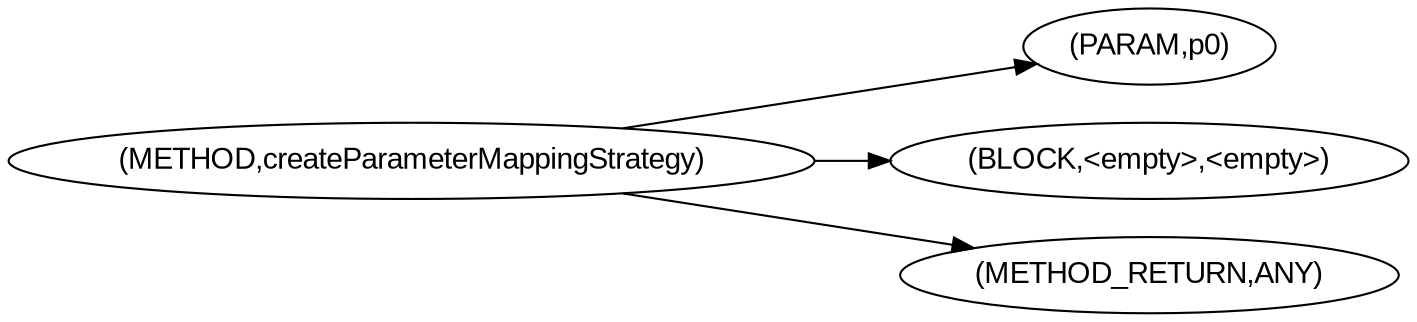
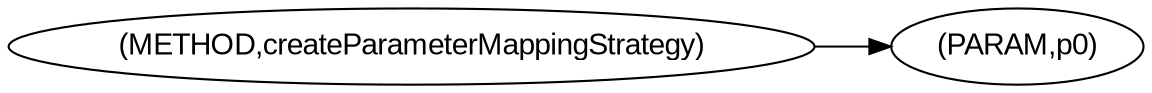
node "(BLOCK,<empty>,<empty>)": removed
node "(METHOD_RETURN,ANY)": removed
